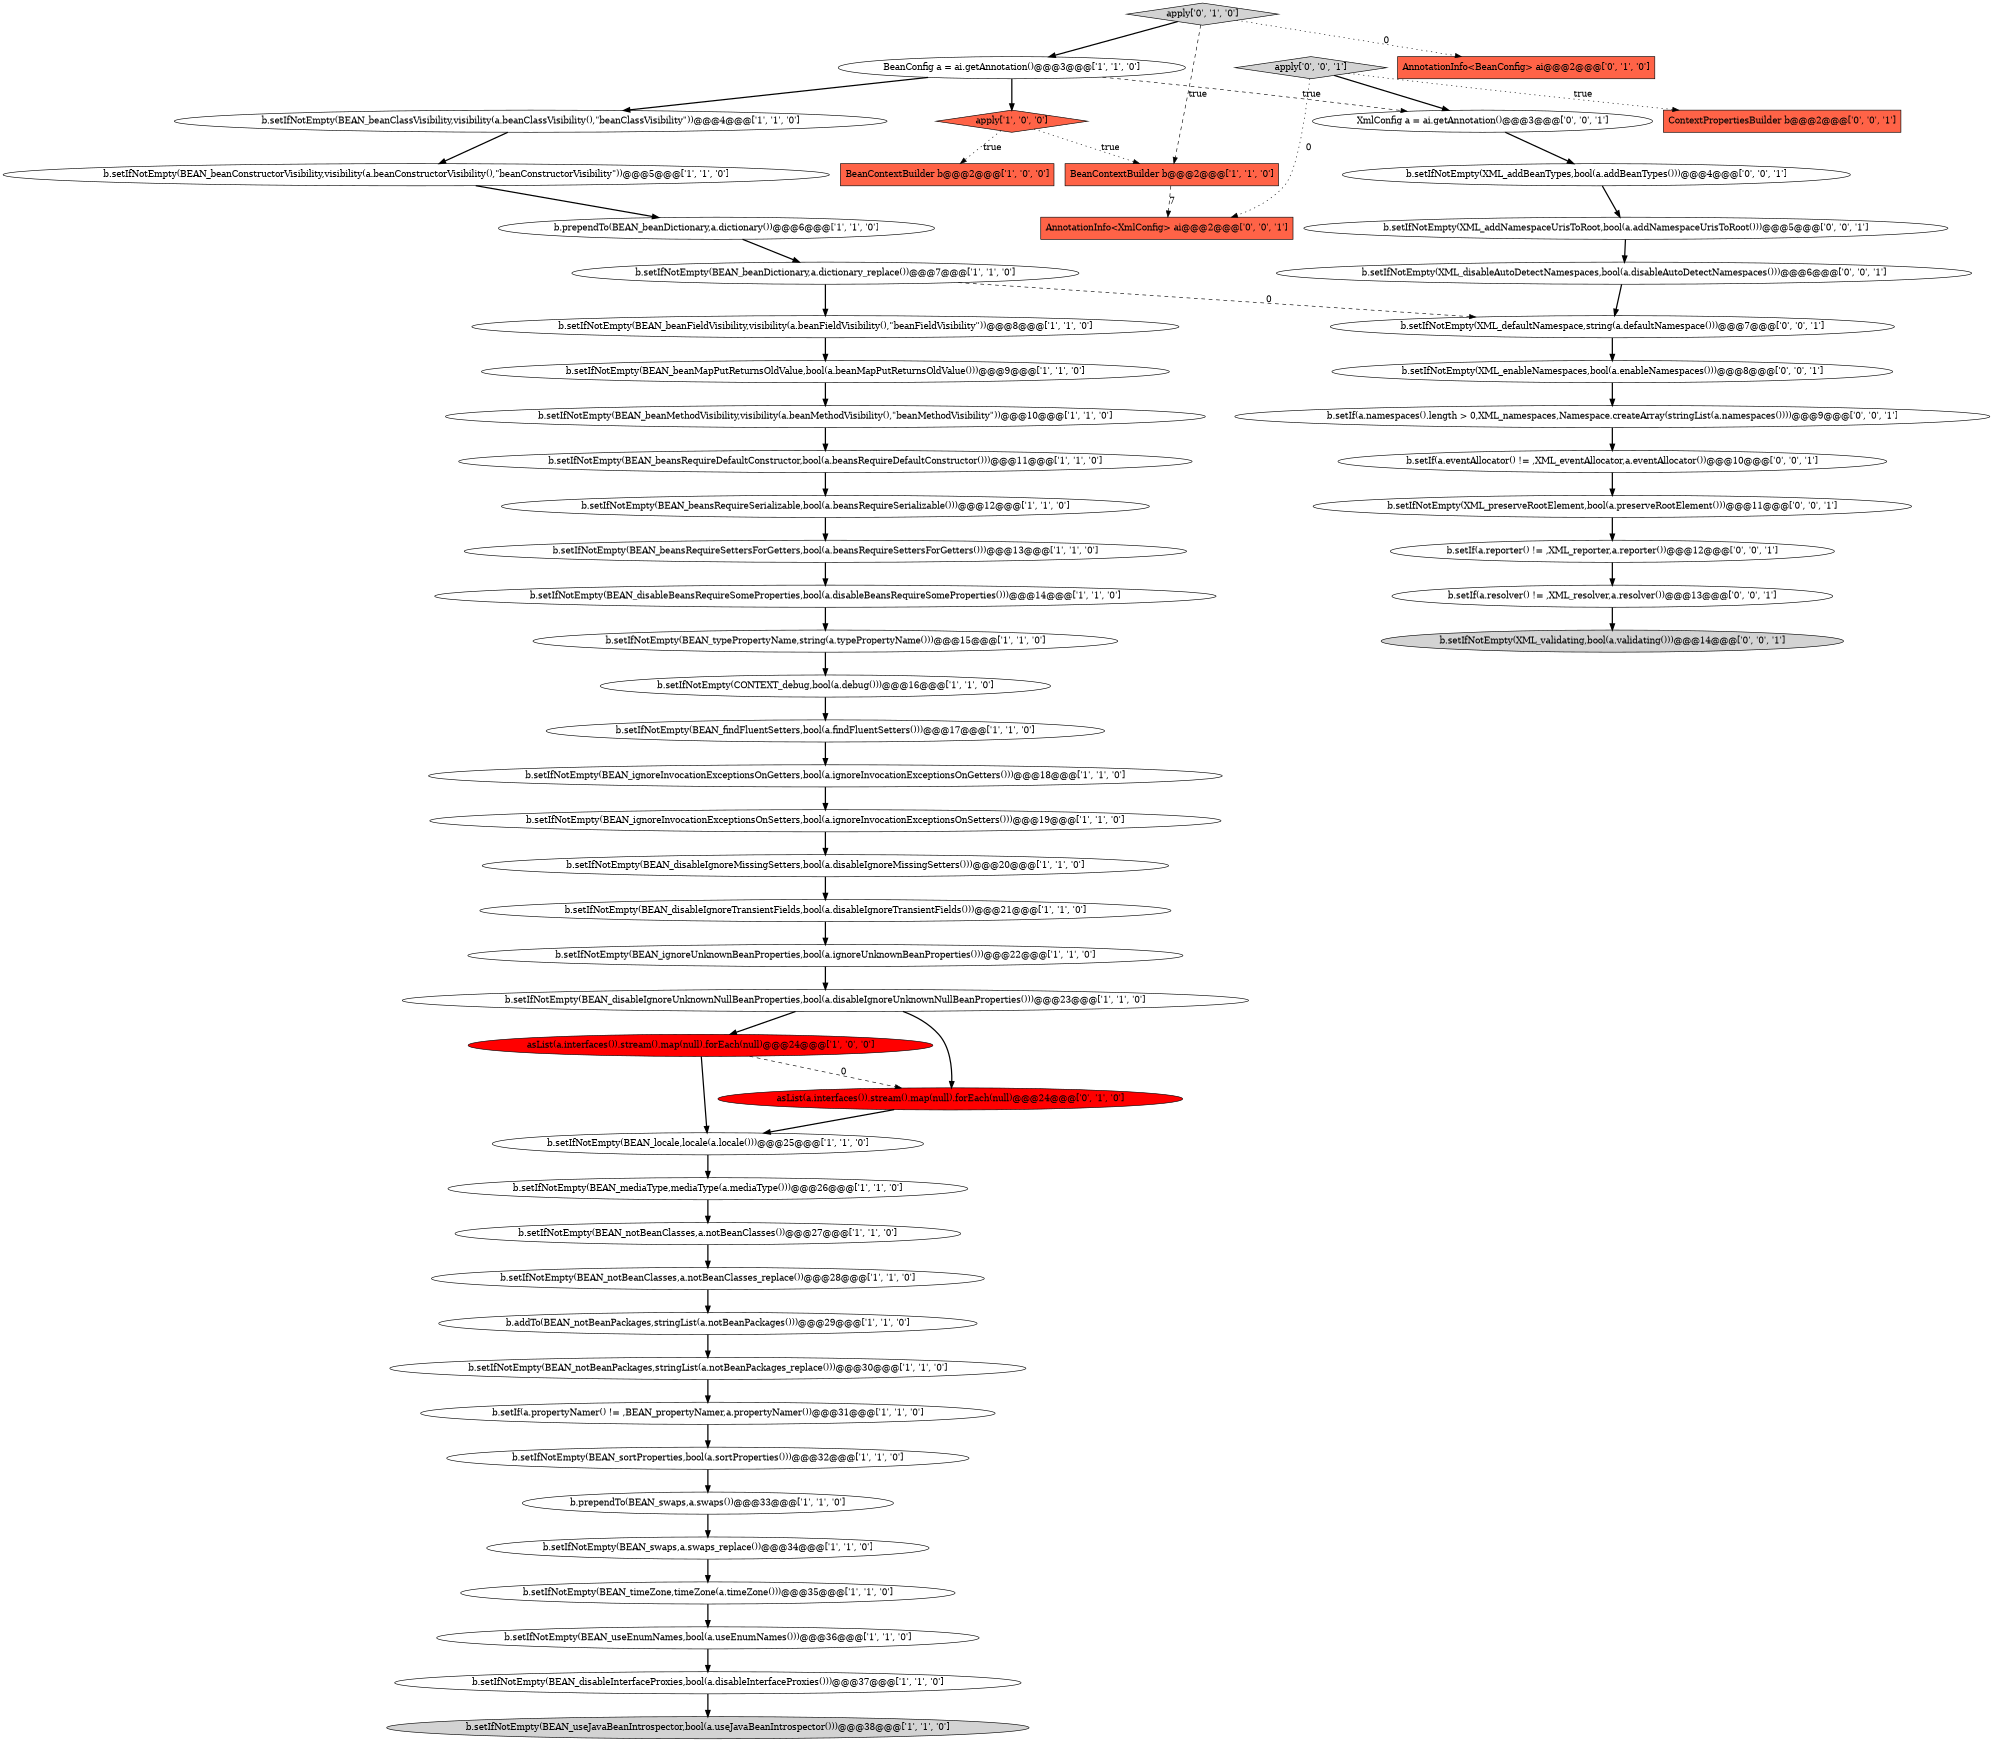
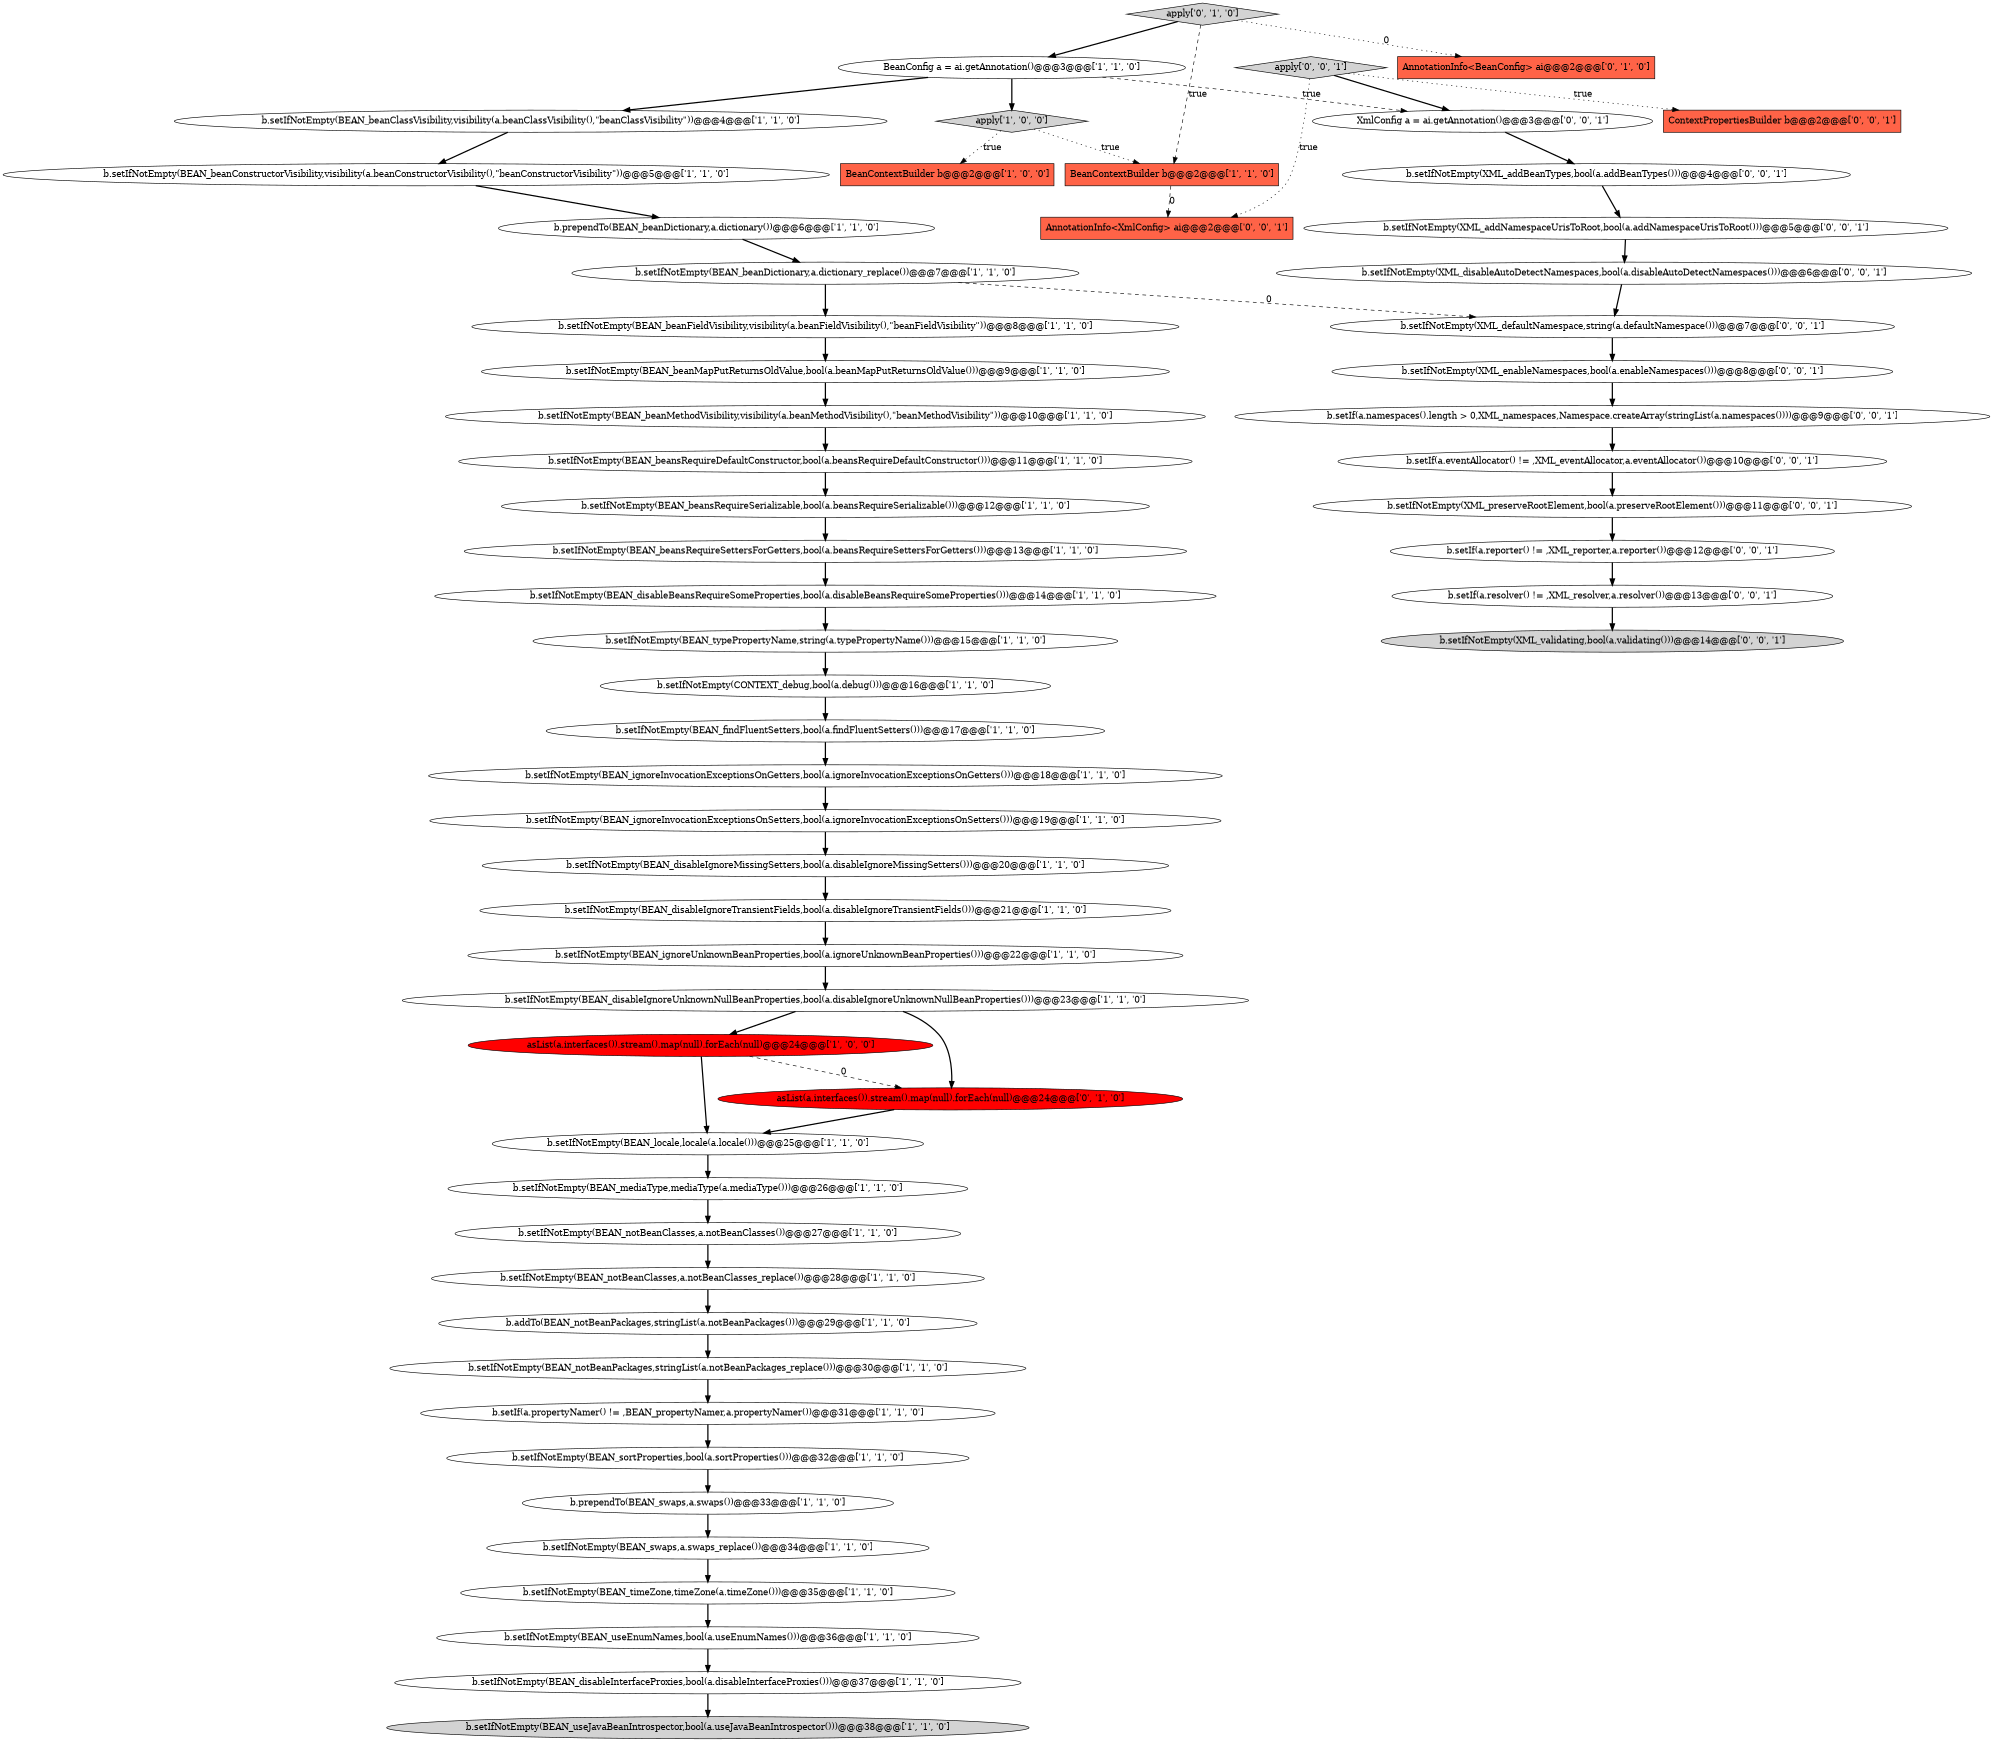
node "apply['1', '0', '0']": fillcolor tomato -> lightgray
edge "apply['0', '0', '1']" -> "AnnotationInfo<XmlConfig> ai@@@2@@@['0', '0', '1']": label "0" -> "true"
edge "BeanContextBuilder b@@@2@@@['1', '1', '0']" -> "AnnotationInfo<XmlConfig> ai@@@2@@@['0', '0', '1']": label "7" -> "0"
